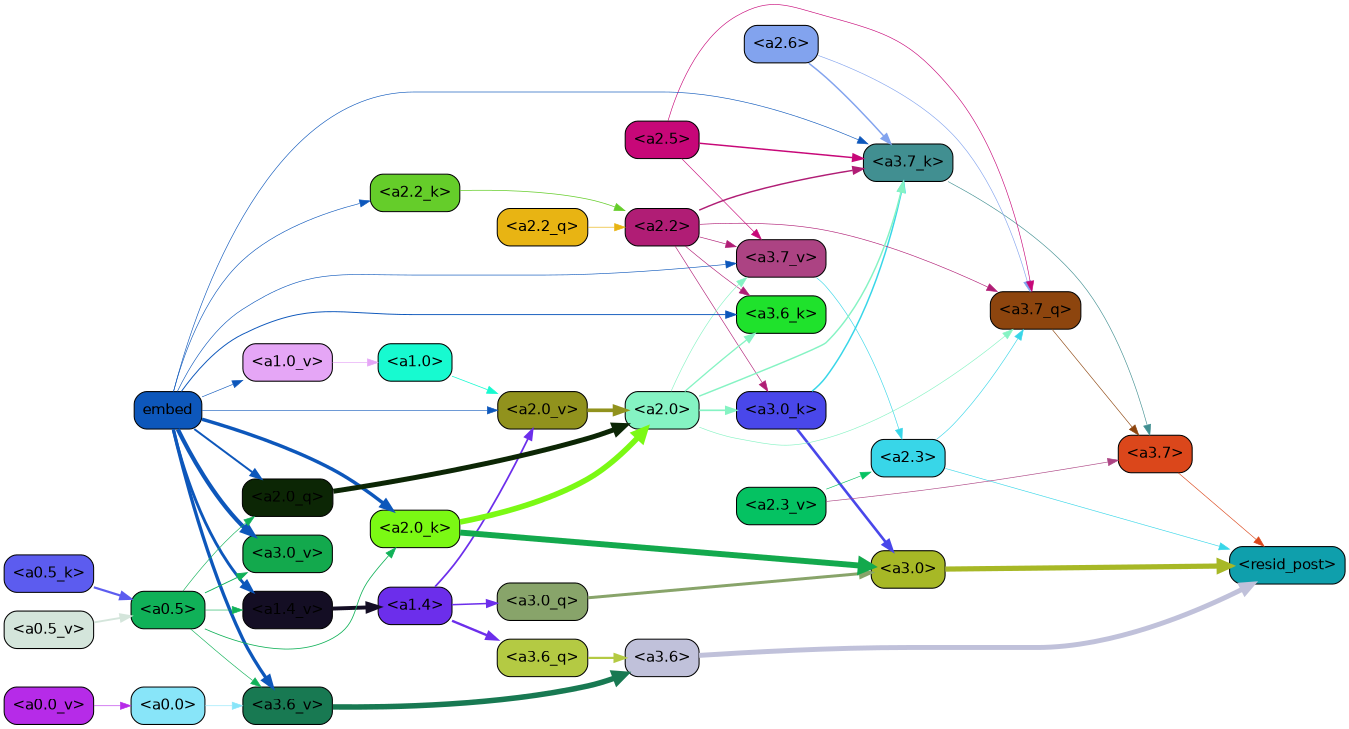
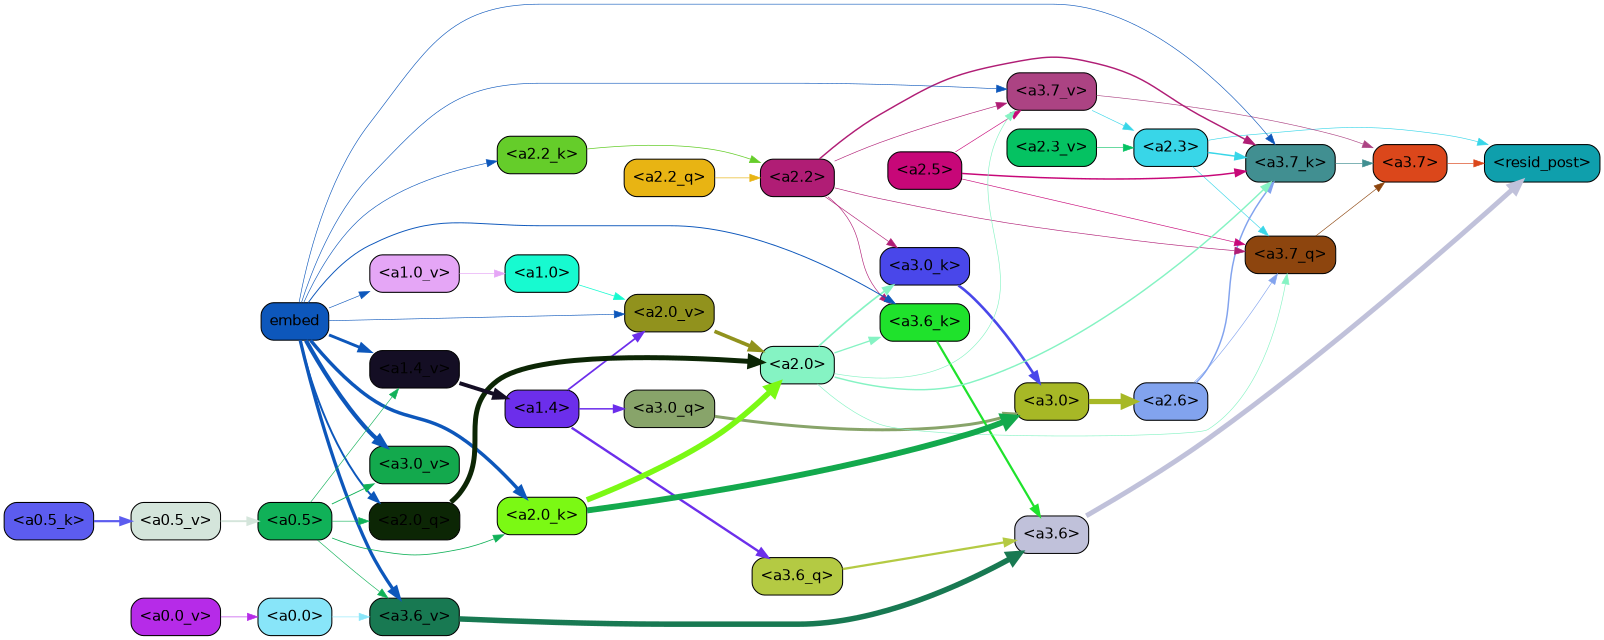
edge "<a3.0_k>" -> "<a3.7_k>": now "<a2.3>" -> "<a3.7_k>"
edge "<a3.6_k>" -> "<a3.6>": added
edge "<a2.3_v>" -> "<a3.7>": now "<a3.7_v>" -> "<a3.7>"
edge "<a3.0>" -> "<resid_post>": now "<a3.0>" -> "<a2.6>"
edge "<a0.5_k>" -> "<a0.5>": now "<a0.5_k>" -> "<a0.5_v>"
